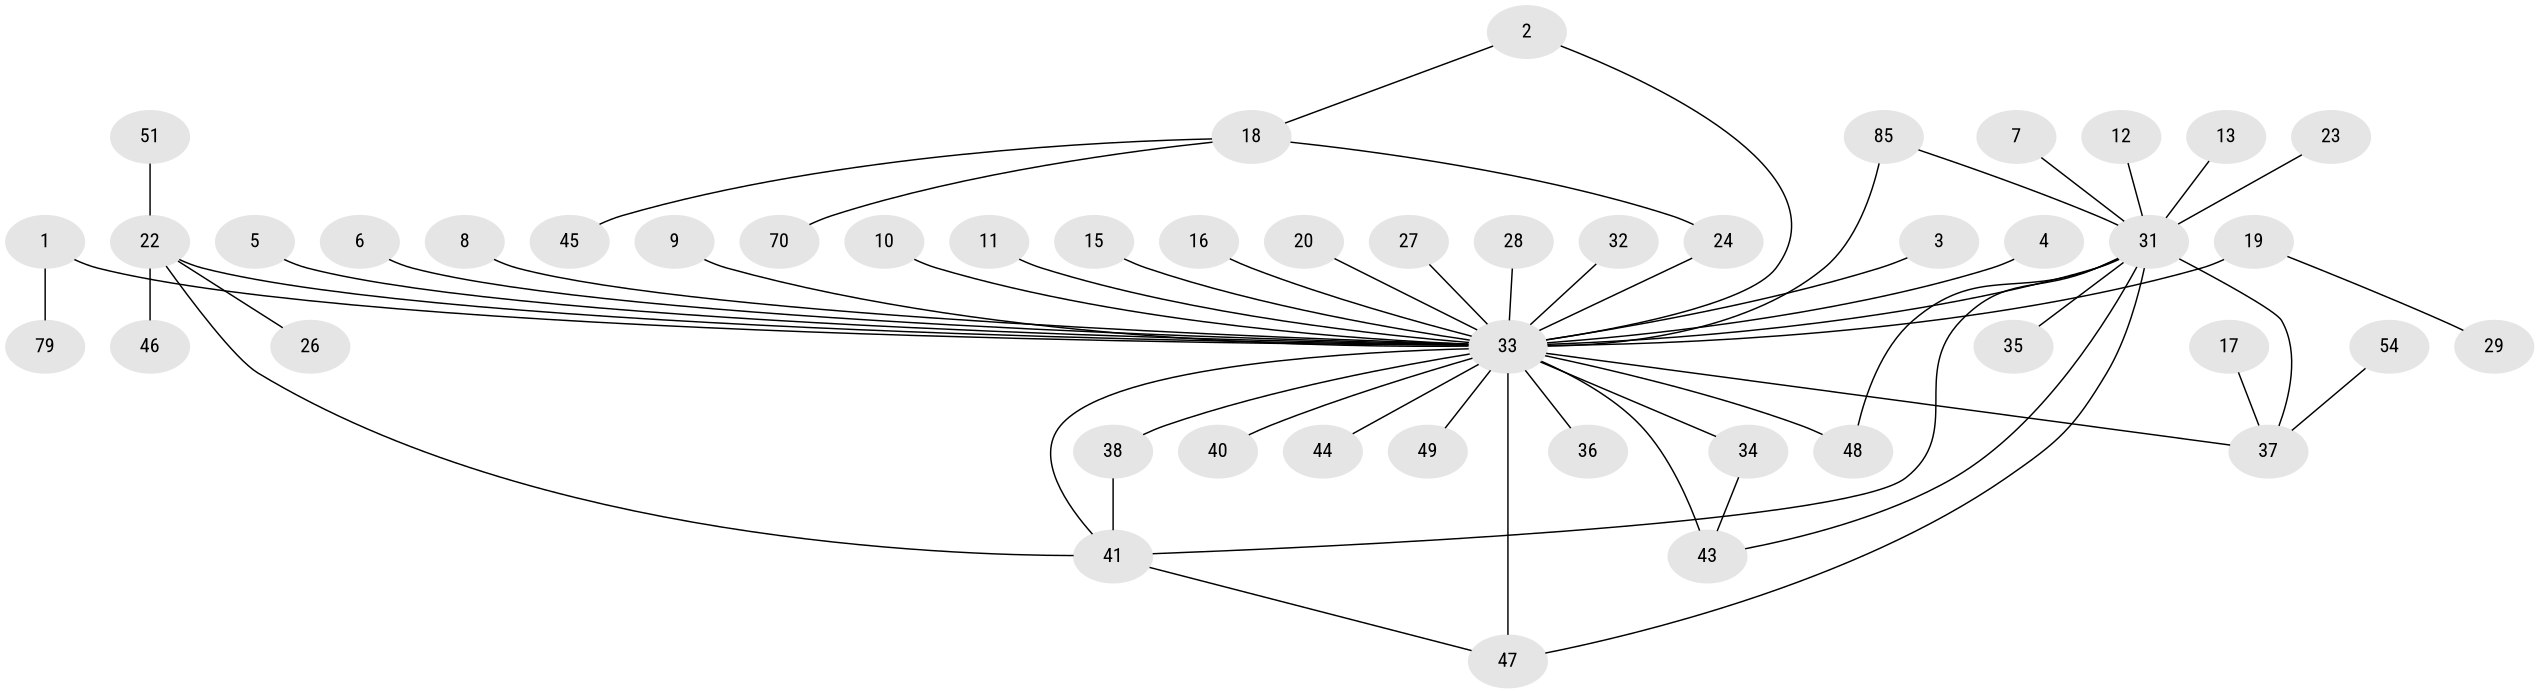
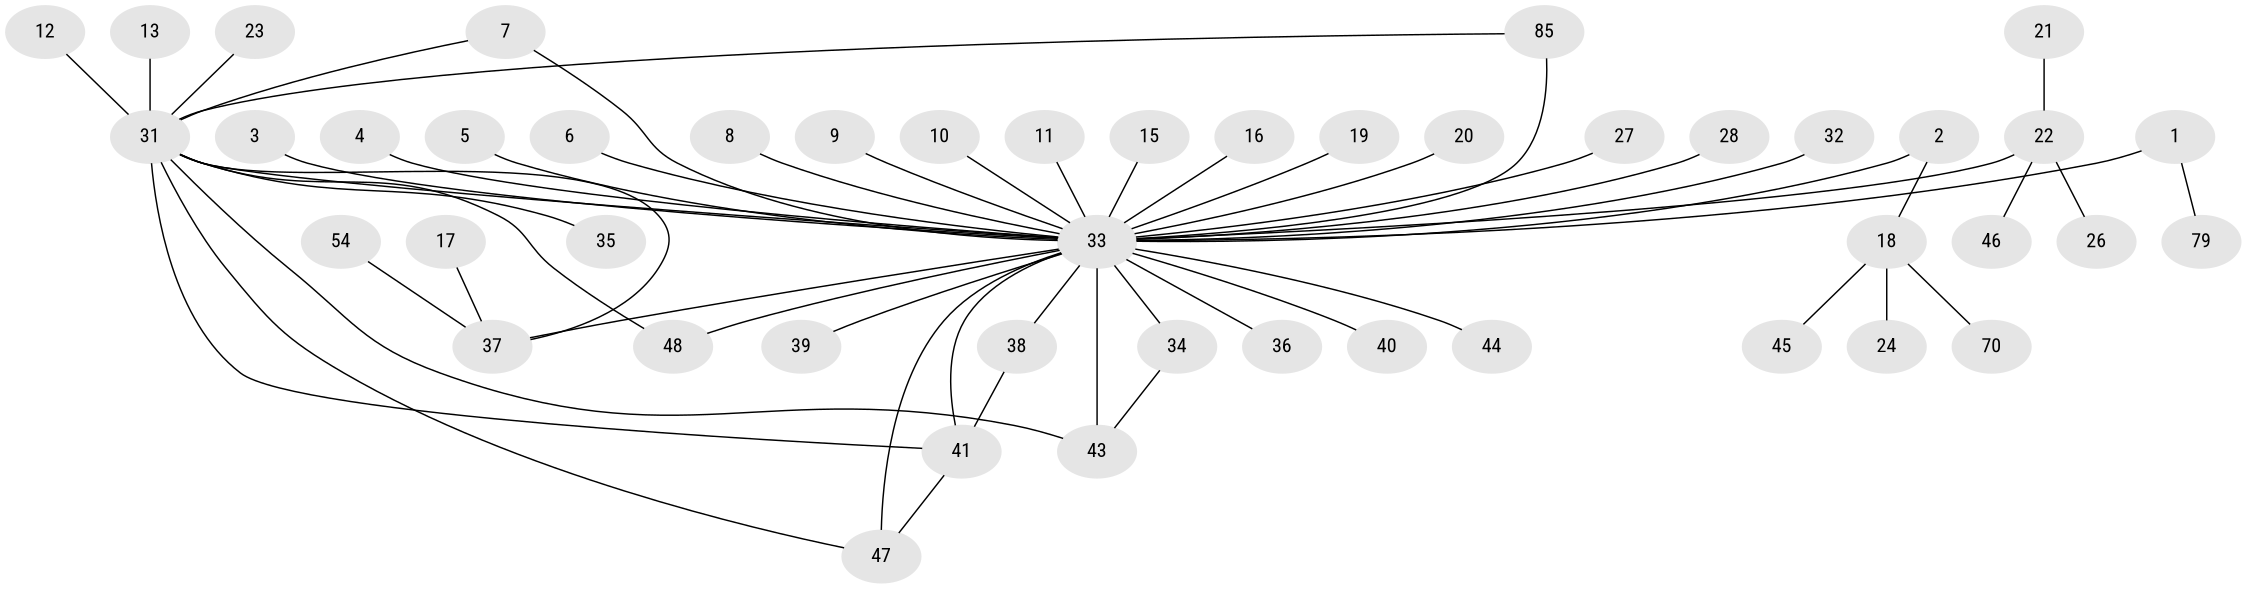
node "51": label "51" -> "21"
edge "24" -- "33": now "7" -- "33"
node "29": removed
node "49": label "49" -> "39"
edge "22" -- "41": removed
